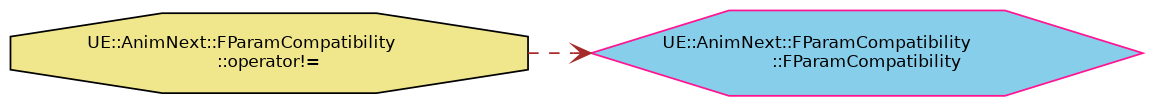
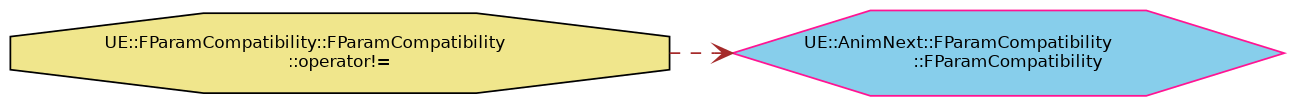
node "UE::AnimNext::FParamCompatibility ::operator!=": label "UE::AnimNext::FParamCompatibility ::operator!=" -> "UE::FParamCompatibility::FParamCompatibility ::operator!="
